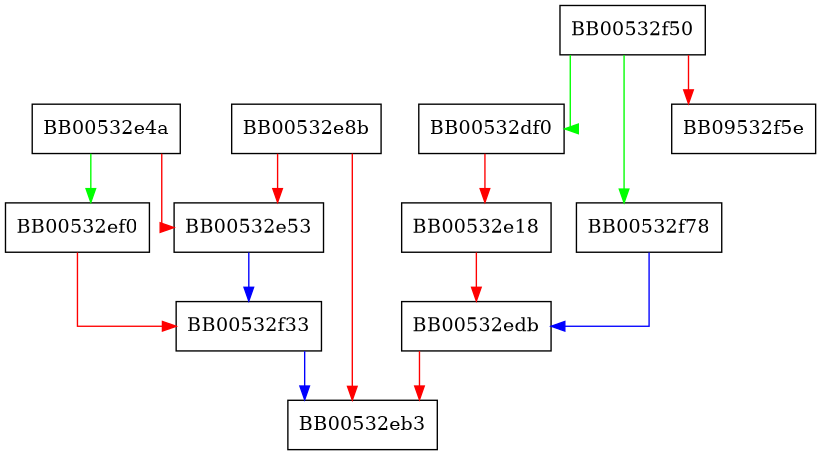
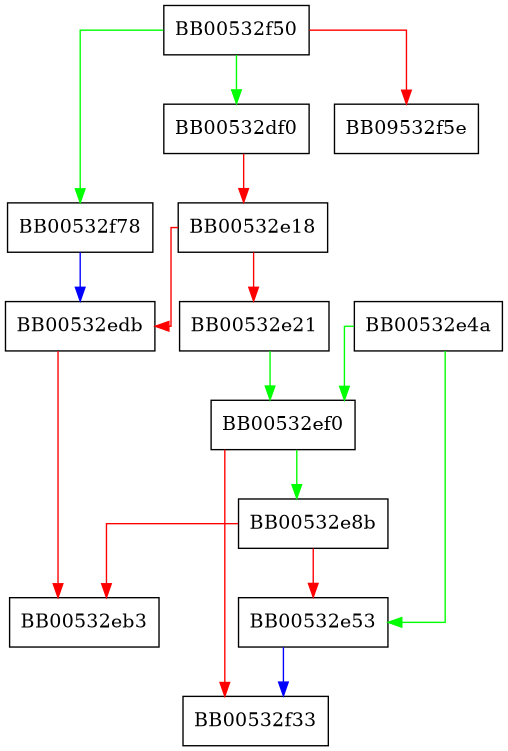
edge "BB00532e4a" -> "BB00532e53": color red -> green
node "BB00532e21": added
edge "BB00532f33" -> "BB00532eb3": removed
edge "BB00532ef0" -> "BB00532e8b": added
